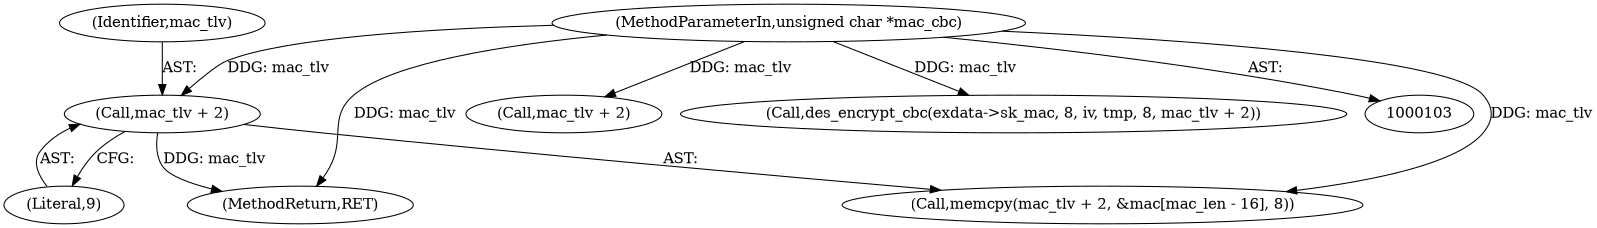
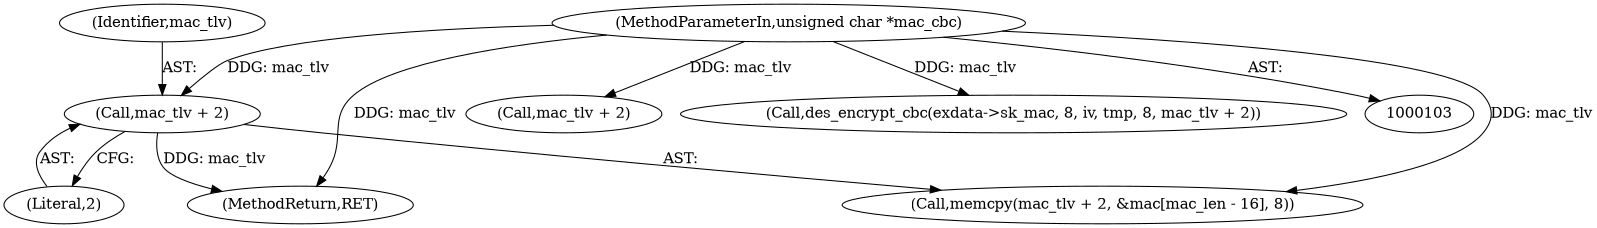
node "(Literal,9)": label "(Literal,9)" -> "(Literal,2)"
